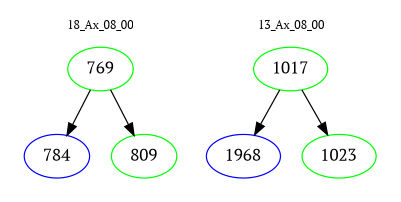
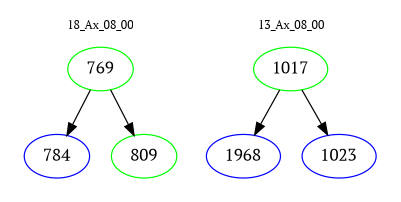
node "1023": color green -> blue
